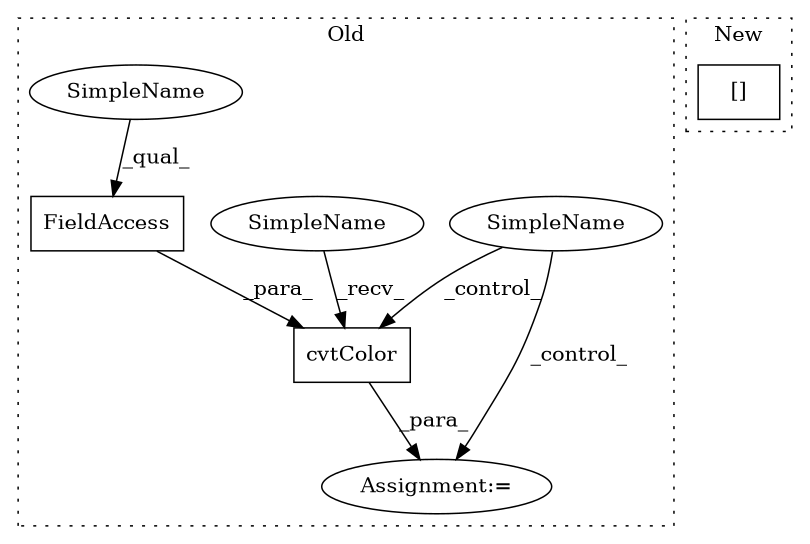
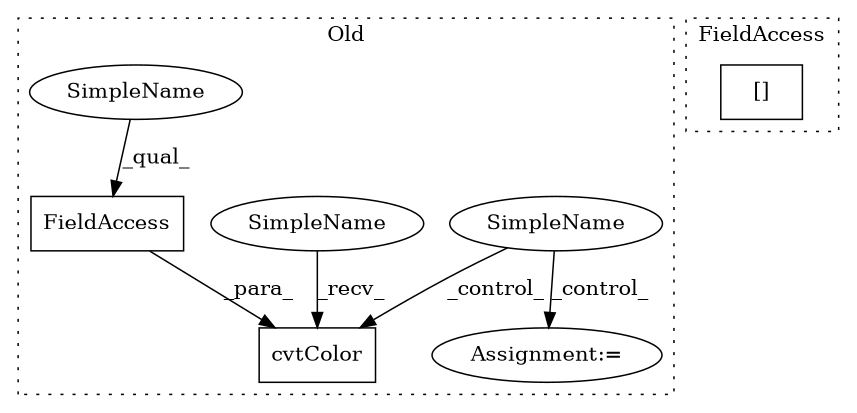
cluster "New": label "New" -> "FieldAccess"
edge "cvtColor" -> "Assignment:=": removed, label "_para_"
